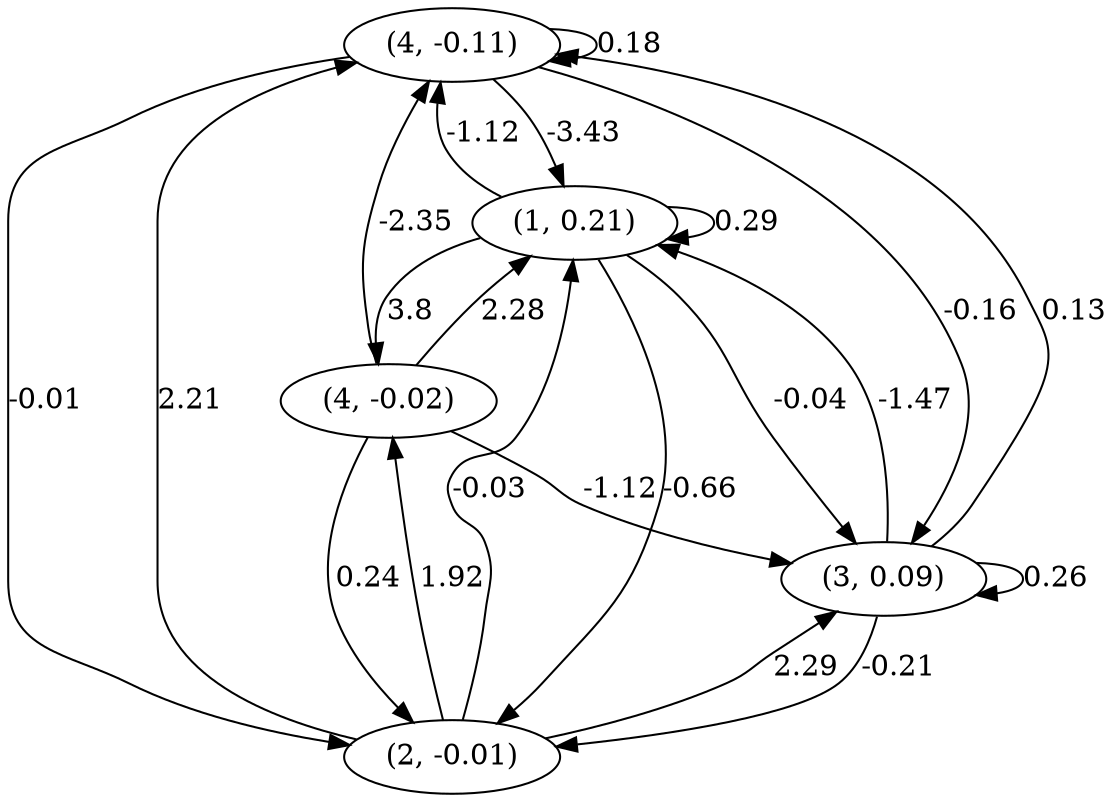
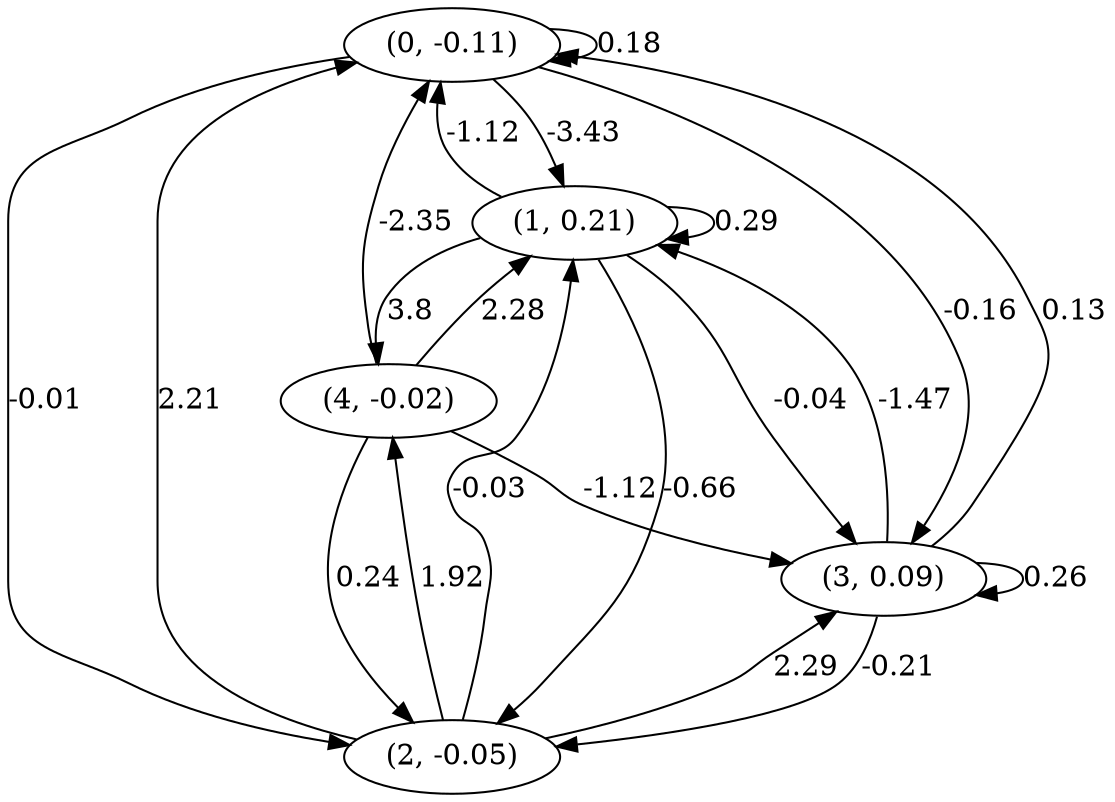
node "(4, -0.11)": label "(4, -0.11)" -> "(0, -0.11)"
node "(2, -0.01)": label "(2, -0.01)" -> "(2, -0.05)"
